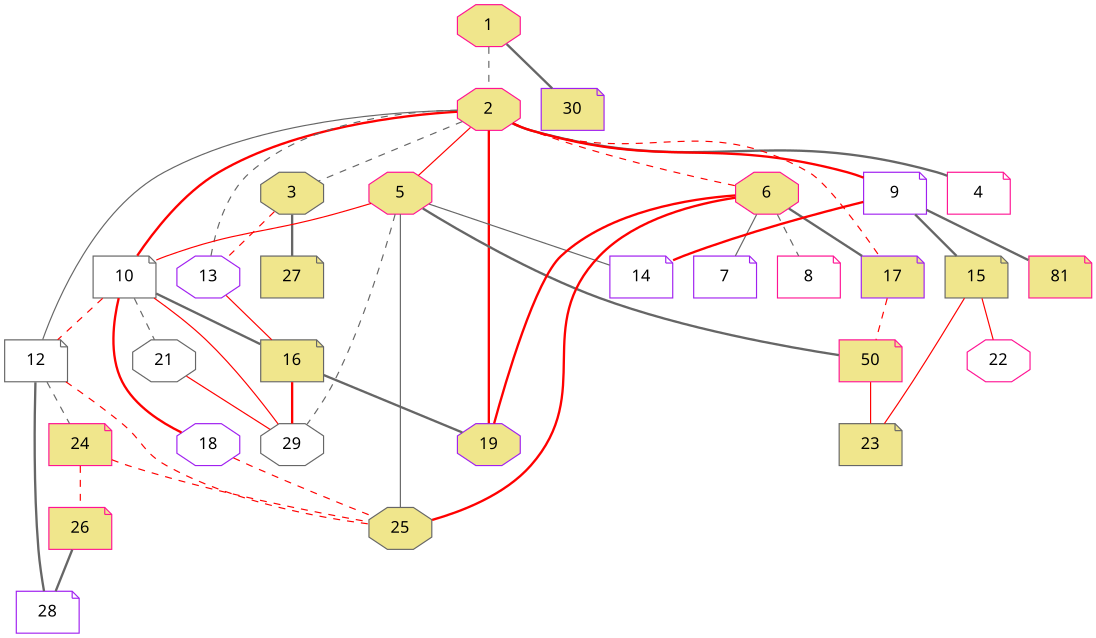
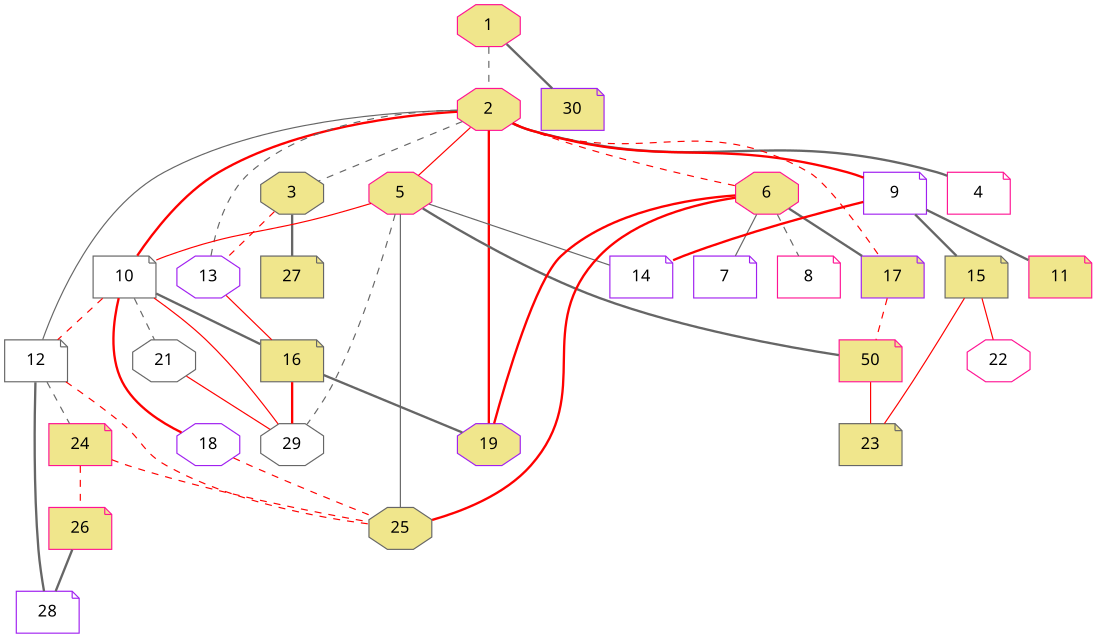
node "81": label "81" -> "11"
